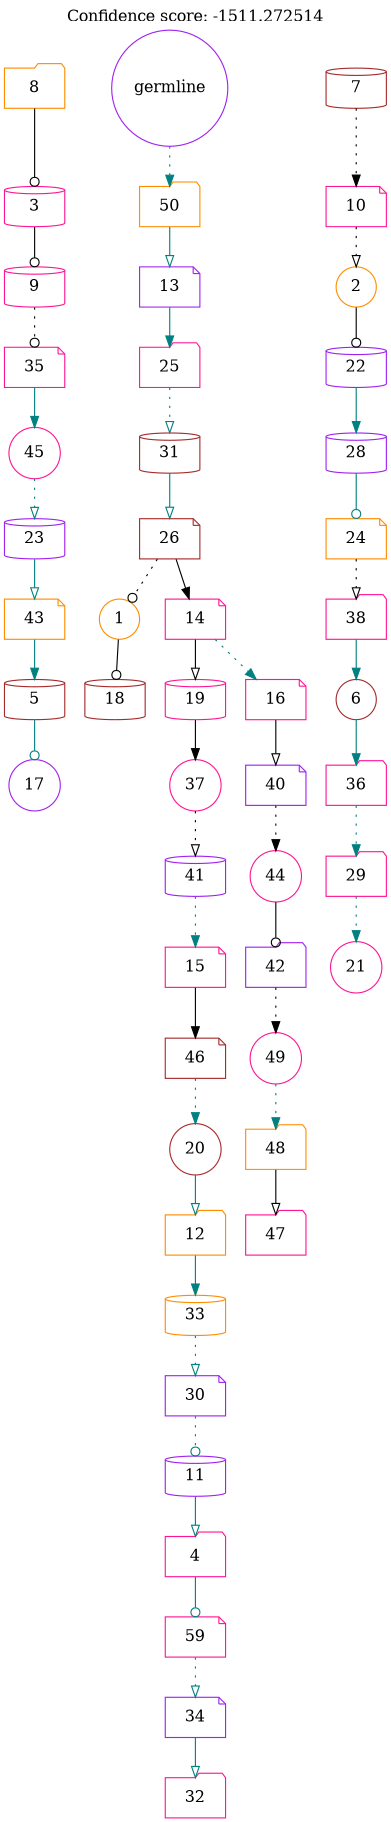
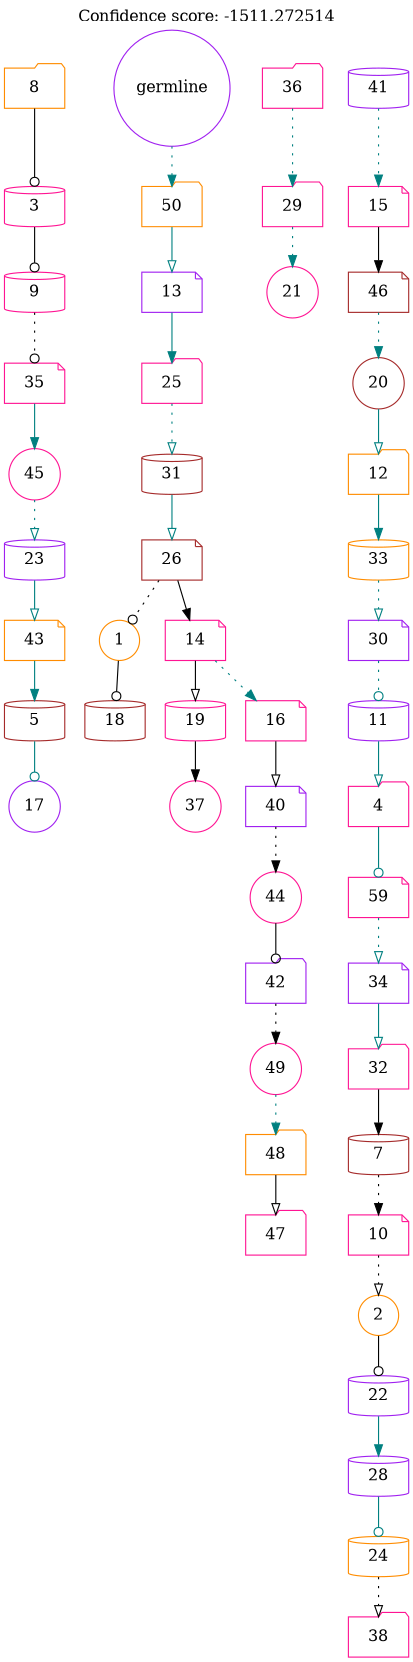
node "24": shape note -> cylinder
node "6": removed
edge "37" -> "41": removed
edge "32" -> "7": added
